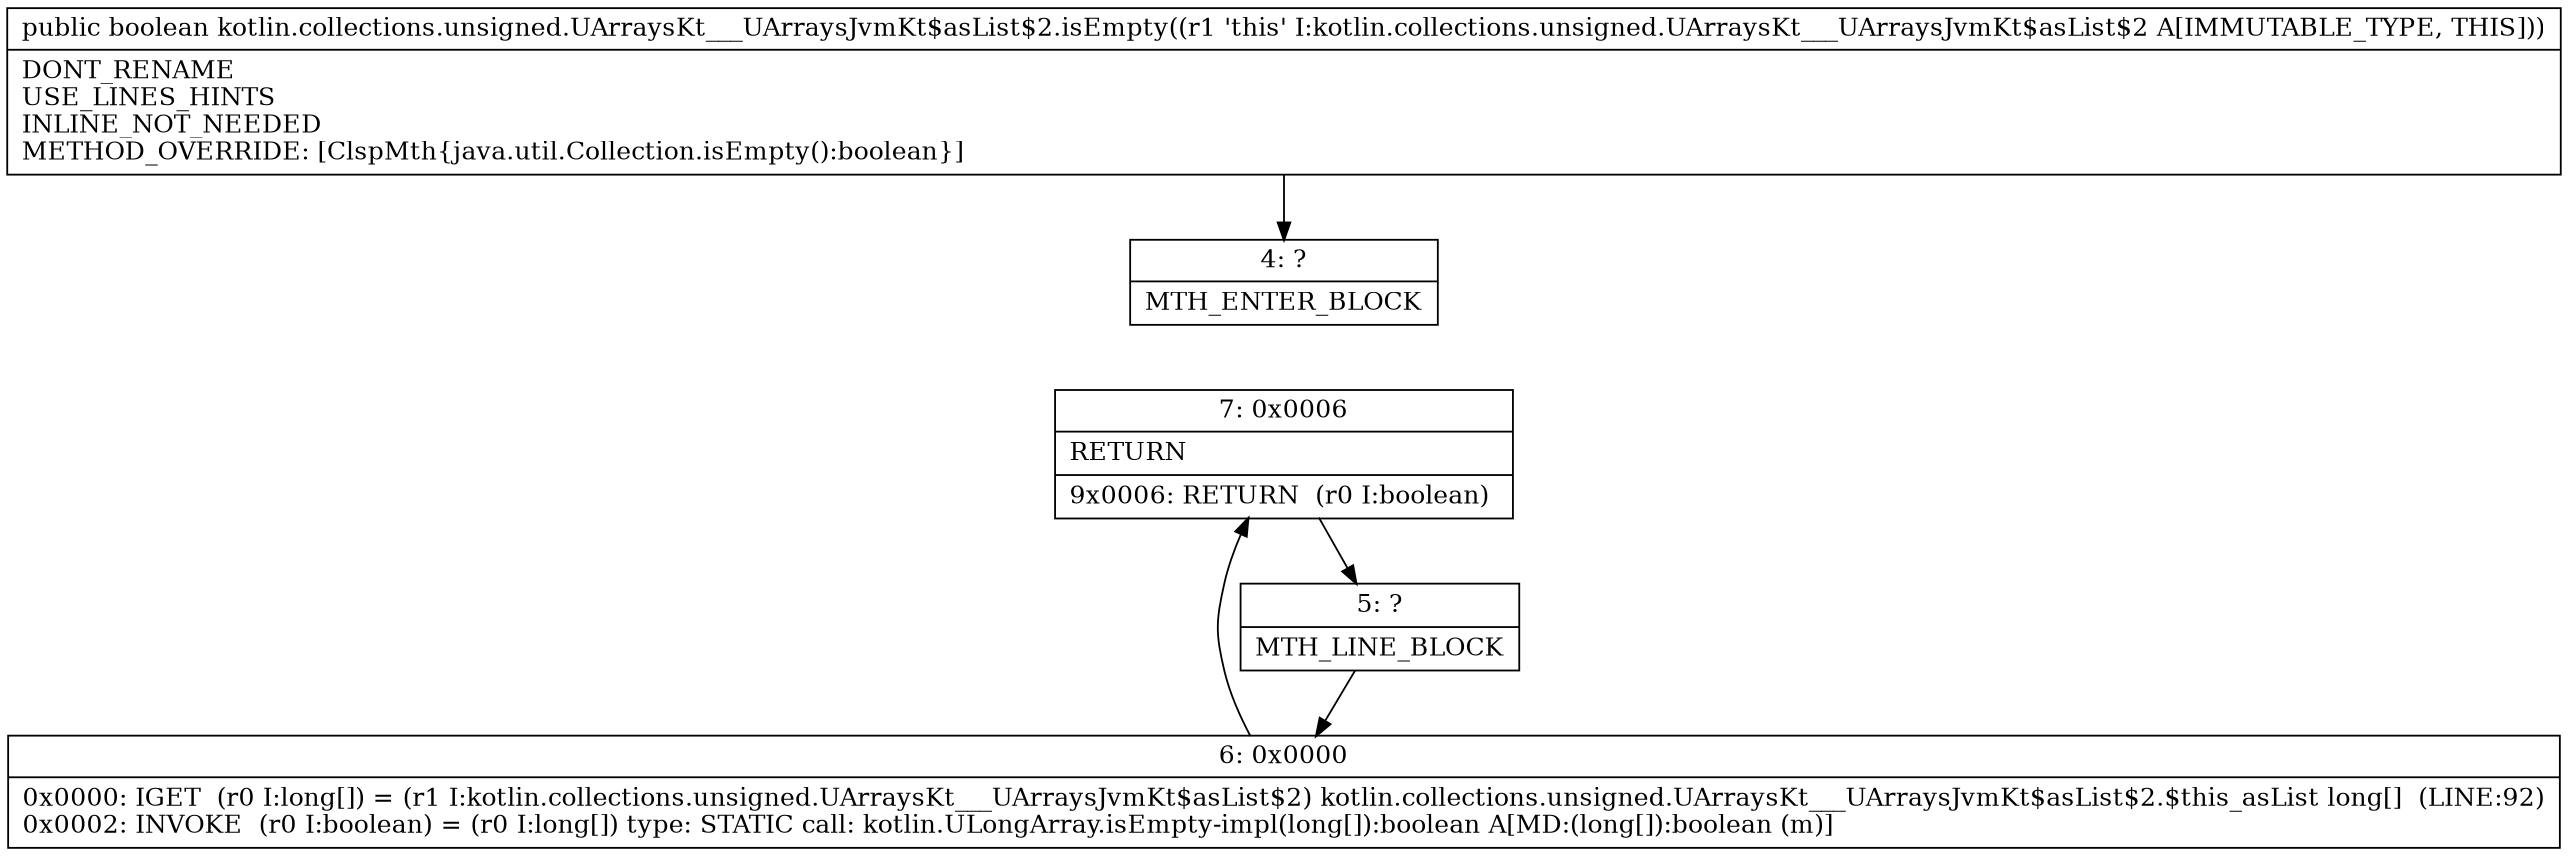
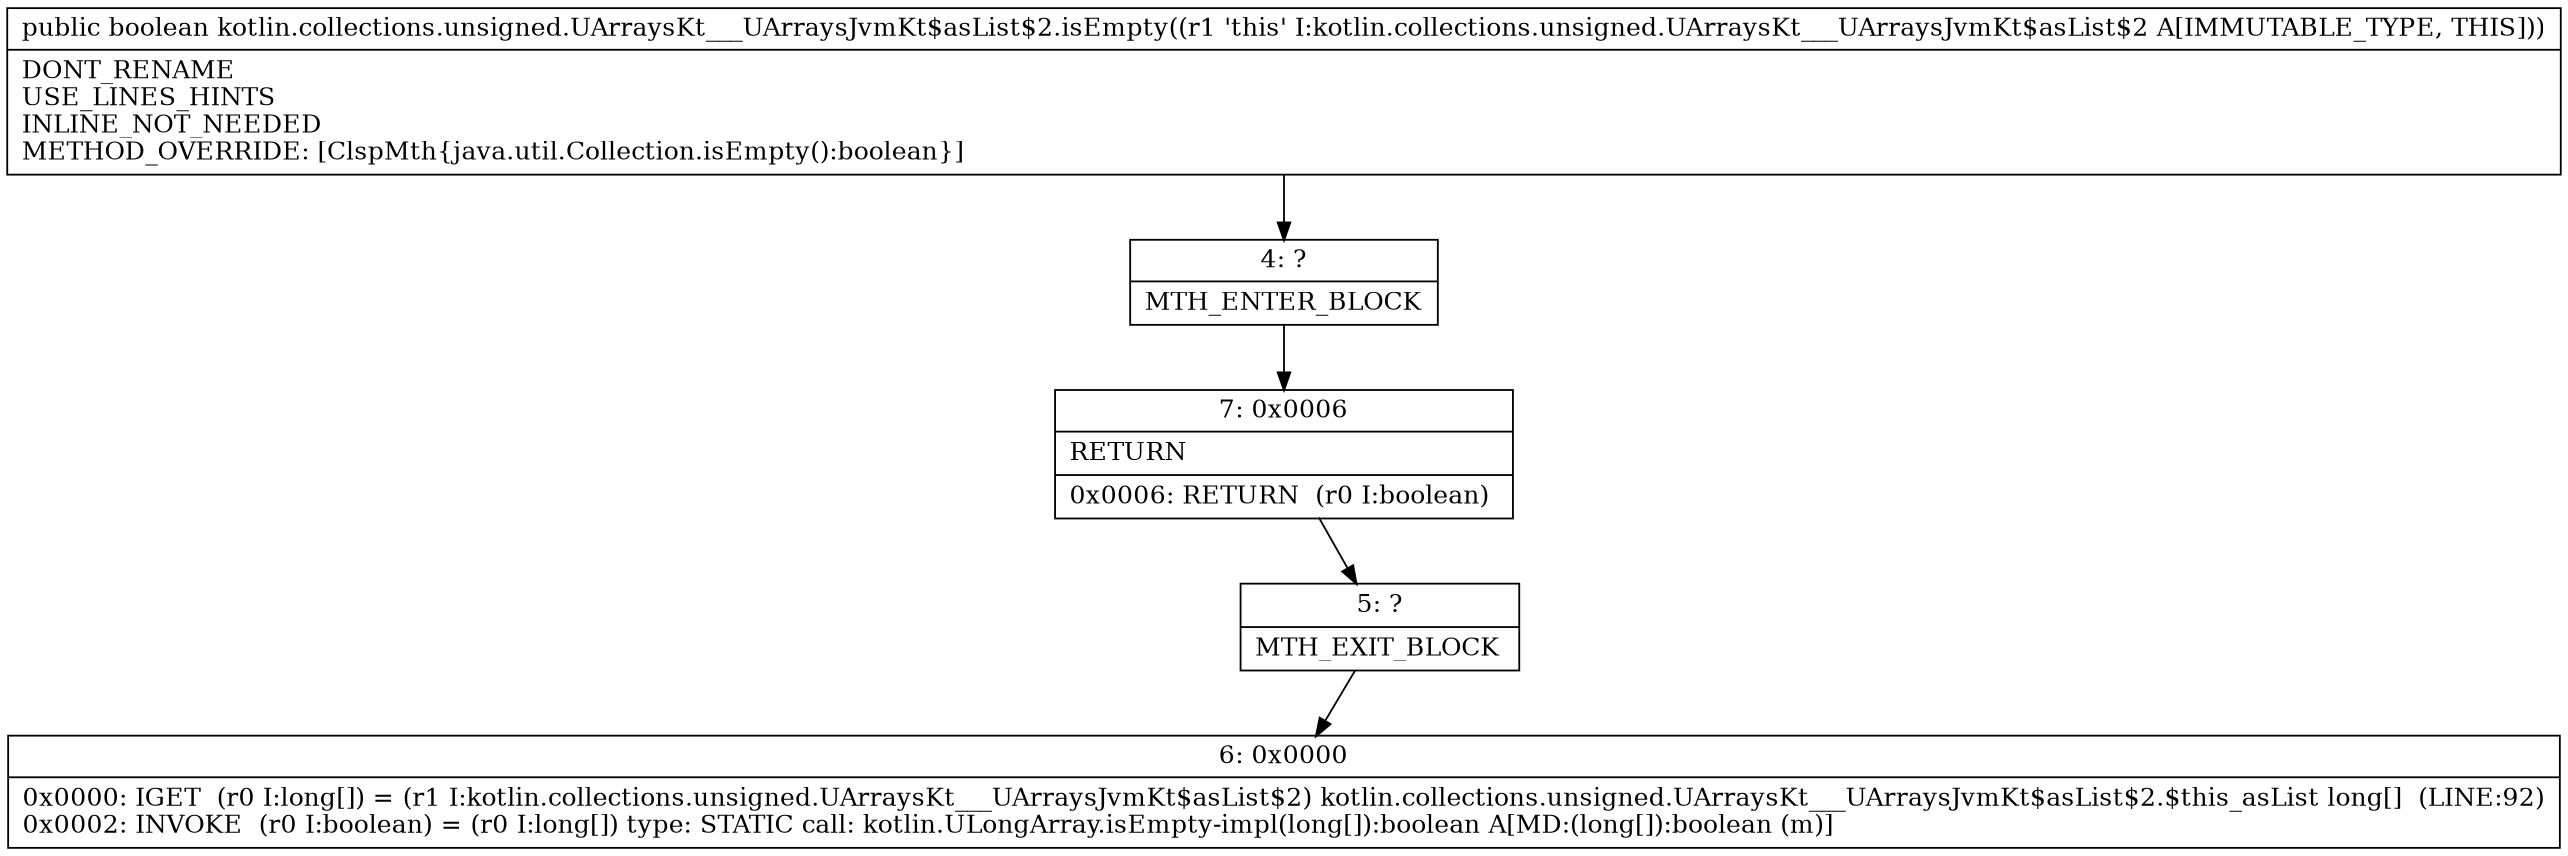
node "7: 0x0006": text "9x0006: RETURN  (r0 I:boolean)" -> "0x0006: RETURN  (r0 I:boolean)"
edge "6: 0x0000" -> "7: 0x0006": now "4: ?" -> "7: 0x0006"
node "5: ?": text "MTH_LINE_BLOCK" -> "MTH_EXIT_BLOCK"
